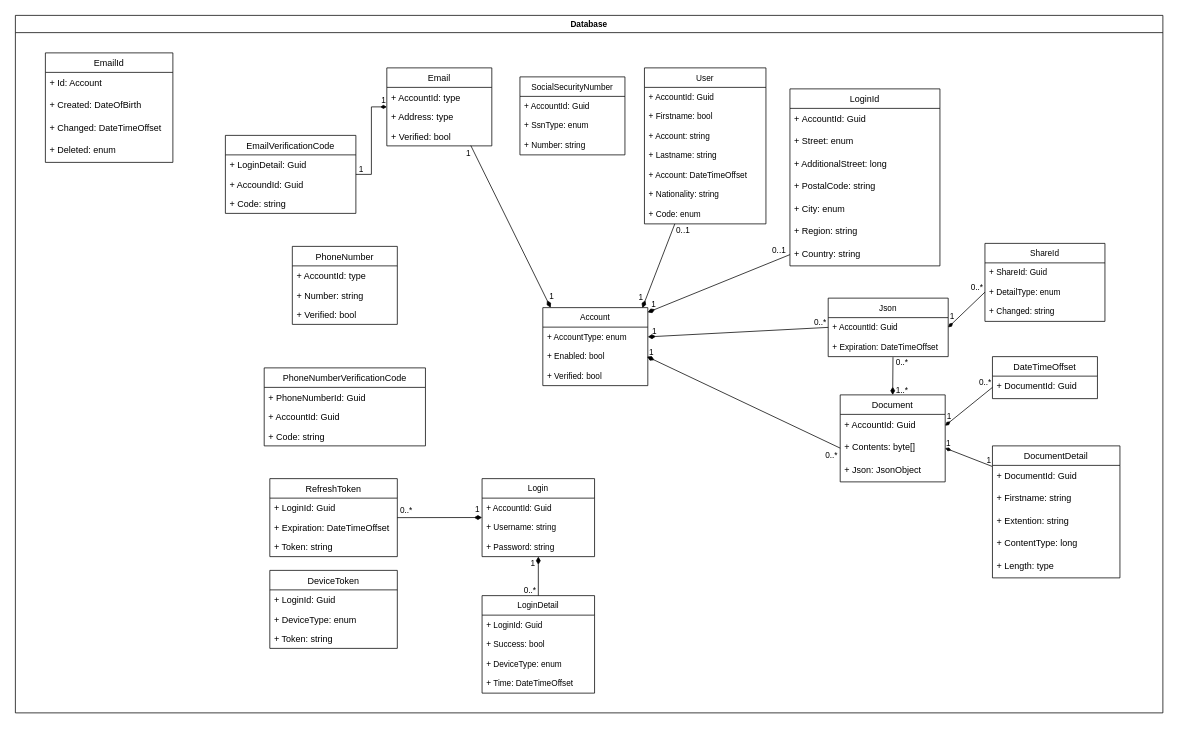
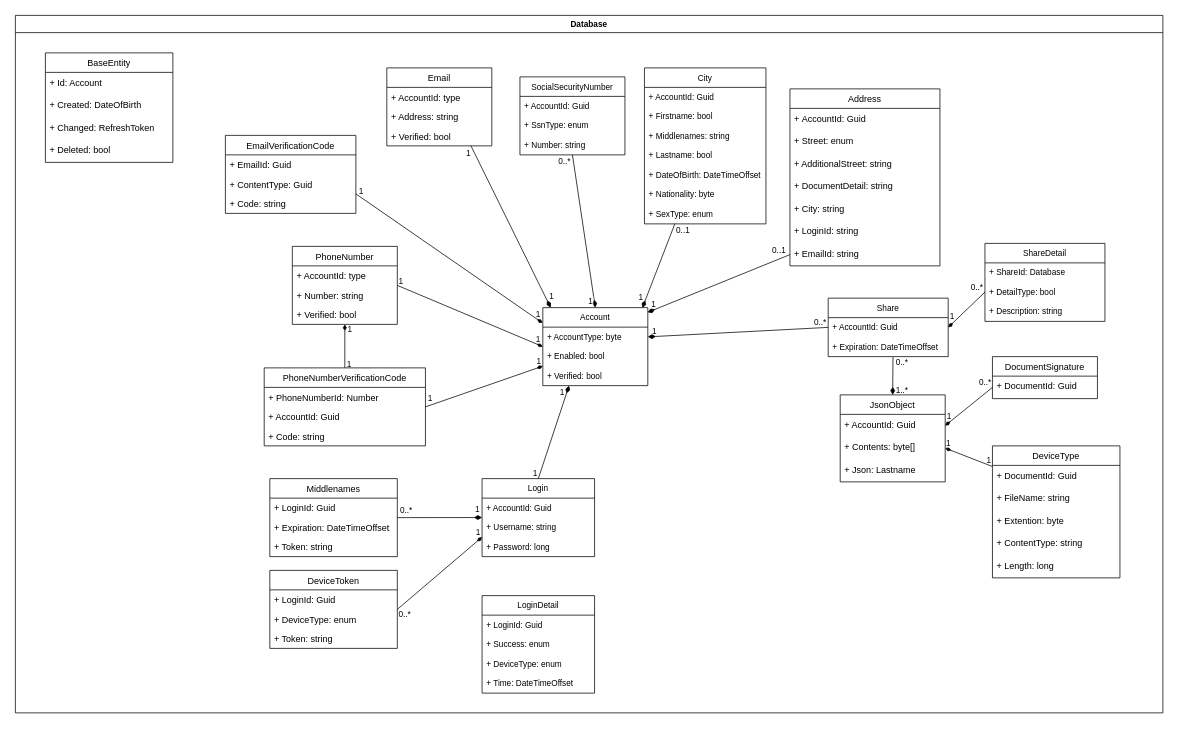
node "EmailId": label "EmailId" -> "BaseEntity"
node "User": label "User" -> "City"
node "LoginId": label "LoginId" -> "Address"
node "+ Address: type": label "+ Address: type" -> "+ Address: string"
node "+ Changed: DateTimeOffset": label "+ Changed: DateTimeOffset" -> "+ Changed: RefreshToken"
node "+ Account: string": label "+ Account: string" -> "+ Middlenames: string"
edge "EmailVerificationCode" -> "Email": removed, labels "1", "1"
node "+ Deleted: enum": label "+ Deleted: enum" -> "+ Deleted: bool"
node "+ Lastname: string": label "+ Lastname: string" -> "+ Lastname: bool"
node "+ AdditionalStreet: long": label "+ AdditionalStreet: long" -> "+ AdditionalStreet: string"
node "+ LoginDetail: Guid": label "+ LoginDetail: Guid" -> "+ EmailId: Guid"
node "+ Account: DateTimeOffset": label "+ Account: DateTimeOffset" -> "+ DateOfBirth: DateTimeOffset"
node "+ AccoundId: Guid": label "+ AccoundId: Guid" -> "+ ContentType: Guid"
node "+ PostalCode: string": label "+ PostalCode: string" -> "+ DocumentDetail: string"
node "+ Nationality: string": label "+ Nationality: string" -> "+ Nationality: byte"
node "+ City: enum": label "+ City: enum" -> "+ City: string"
node "+ Code: enum": label "+ Code: enum" -> "+ SexType: enum"
edge "SocialSecurityNumber" -> "Account": added, labels "0..*", "1"
node "+ Region: string": label "+ Region: string" -> "+ LoginId: string"
node "ShareId": label "ShareId" -> "ShareDetail"
node "+ Country: string": label "+ Country: string" -> "+ EmailId: string"
edge "EmailVerificationCode" -> "Account": added, labels "1", "1"
node "+ ShareId: Guid": label "+ ShareId: Guid" -> "+ ShareId: Database"
node "+ DetailType: enum": label "+ DetailType: enum" -> "+ DetailType: bool"
node "Json": label "Json" -> "Share"
node "+ Changed: string": label "+ Changed: string" -> "+ Description: string"
edge "PhoneNumber" -> "Account": added, labels "1", "1"
node "+ AccountType: enum": label "+ AccountType: enum" -> "+ AccountType: byte"
edge "PhoneNumberVerificationCode" -> "PhoneNumber": added, labels "1", "1"
node "DateTimeOffset": label "DateTimeOffset" -> "DocumentSignature"
edge "PhoneNumberVerificationCode" -> "Account": added, labels "1", "1"
node "+ PhoneNumberId: Guid": label "+ PhoneNumberId: Guid" -> "+ PhoneNumberId: Number"
edge "+ Contents: byte[]" -> "+ Enabled: bool": removed, labels "0..*", "1"
node "Document": label "Document" -> "JsonObject"
edge "Login" -> "Account": added, labels "1", "1"
node "DocumentDetail": label "DocumentDetail" -> "DeviceType"
node "+ Json: JsonObject": label "+ Json: JsonObject" -> "+ Json: Lastname"
node "RefreshToken": label "RefreshToken" -> "Middlenames"
node "+ Firstname: string": label "+ Firstname: string" -> "+ FileName: string"
node "+ Extention: string": label "+ Extention: string" -> "+ Extention: byte"
node "+ ContentType: long": label "+ ContentType: long" -> "+ ContentType: string"
node "+ Password: string": label "+ Password: string" -> "+ Password: long"
node "+ Length: type": label "+ Length: type" -> "+ Length: long"
edge "DeviceToken" -> "Login": added, labels "0..*", "1"
edge "LoginDetail" -> "Login": removed, labels "0..*", "1"
node "+ Success: bool": label "+ Success: bool" -> "+ Success: enum"
